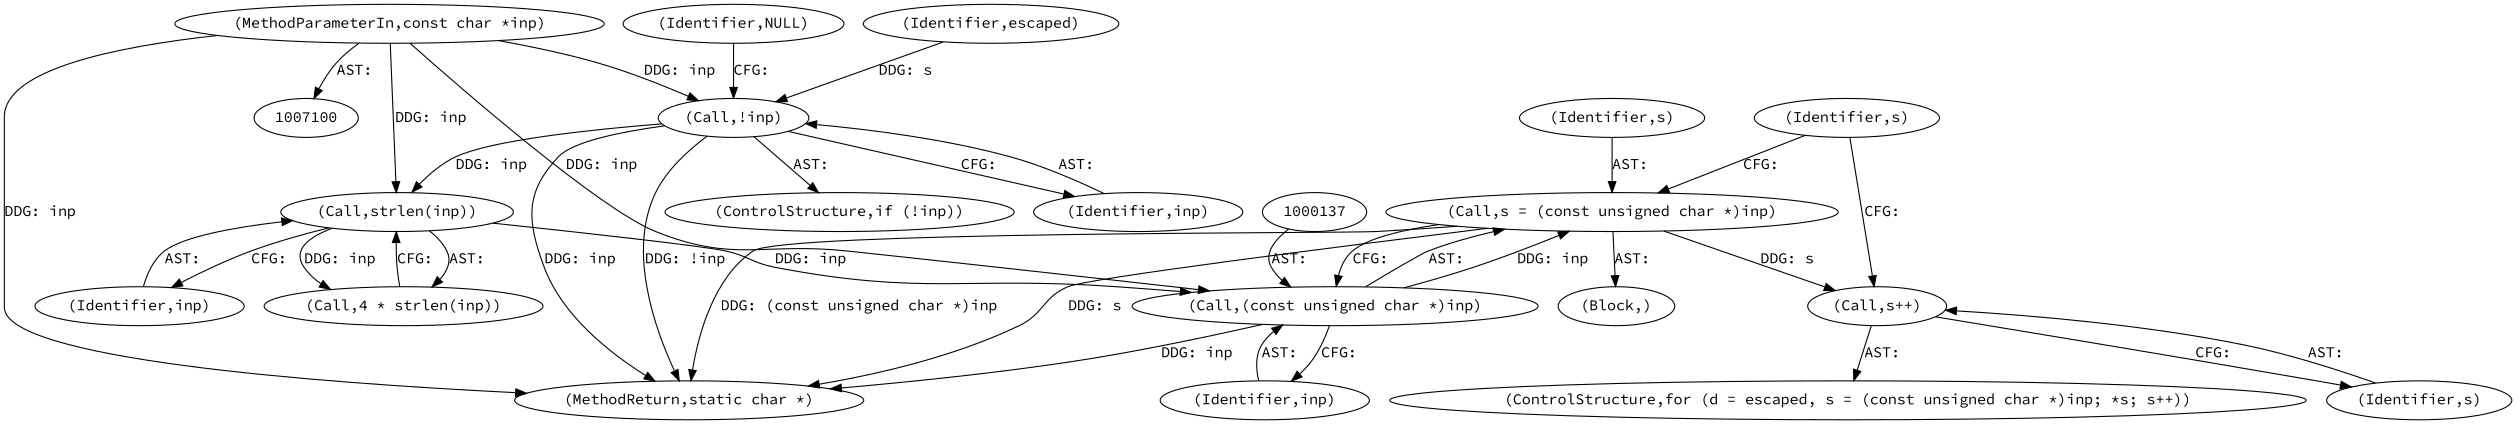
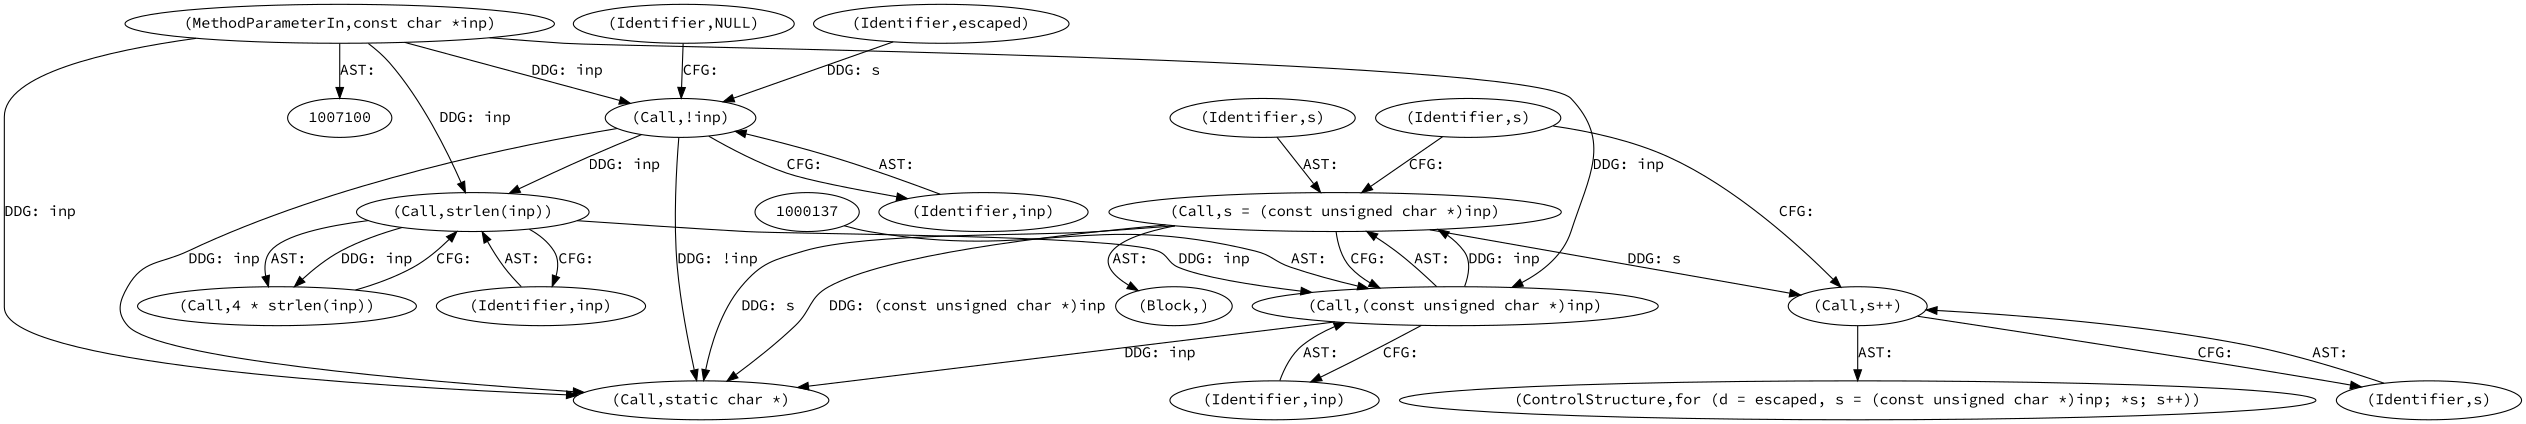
node "(ControlStructure,if (!inp))": removed
node "(MethodReturn,static char *)": label "(MethodReturn,static char *)" -> "(Call,static char *)"
